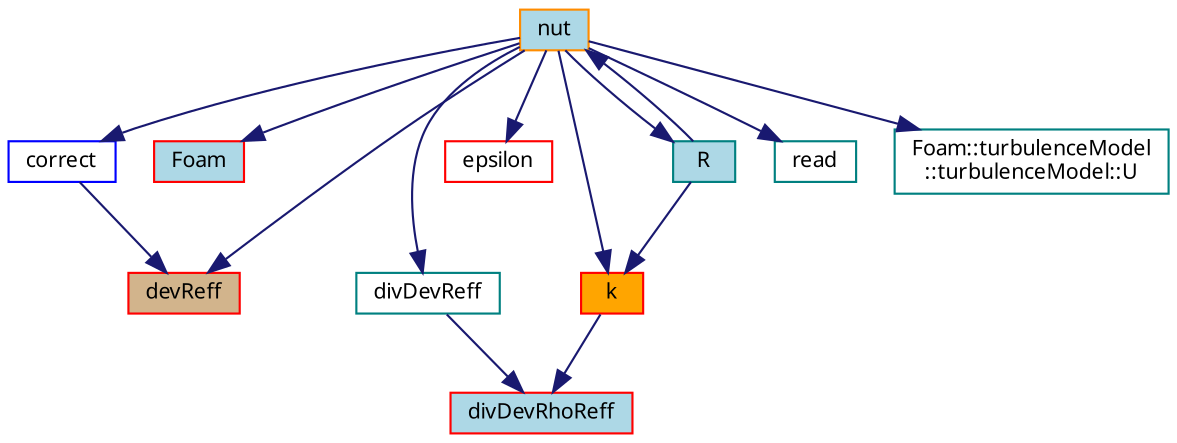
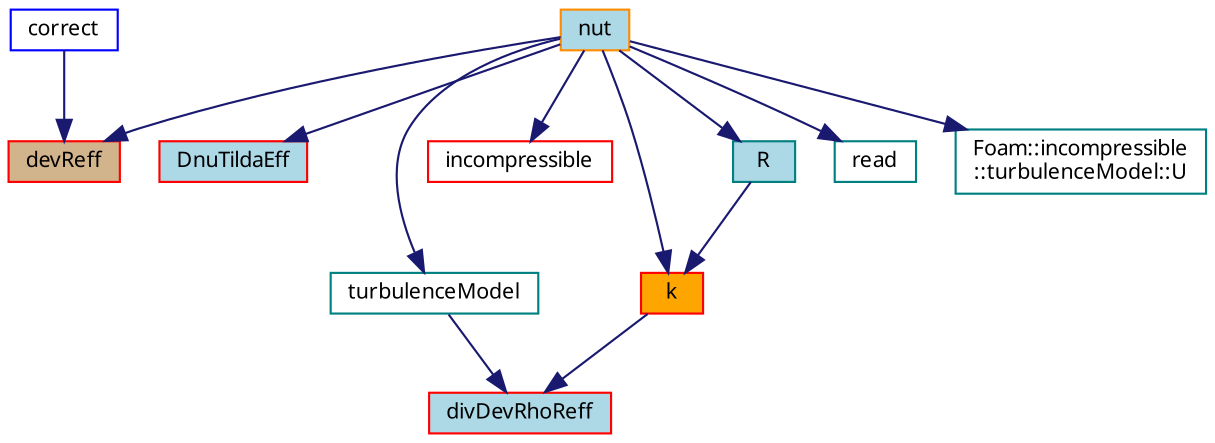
edge "nut" -> "correct": removed
edge "R" -> "nut": removed
node "Foam": label "Foam" -> "DnuTildaEff"
node "epsilon": label "epsilon" -> "incompressible"
node "Foam::turbulenceModel ::turbulenceModel::U": label "Foam::turbulenceModel ::turbulenceModel::U" -> "Foam::incompressible ::turbulenceModel::U"
node "divDevReff": label "divDevReff" -> "turbulenceModel"
